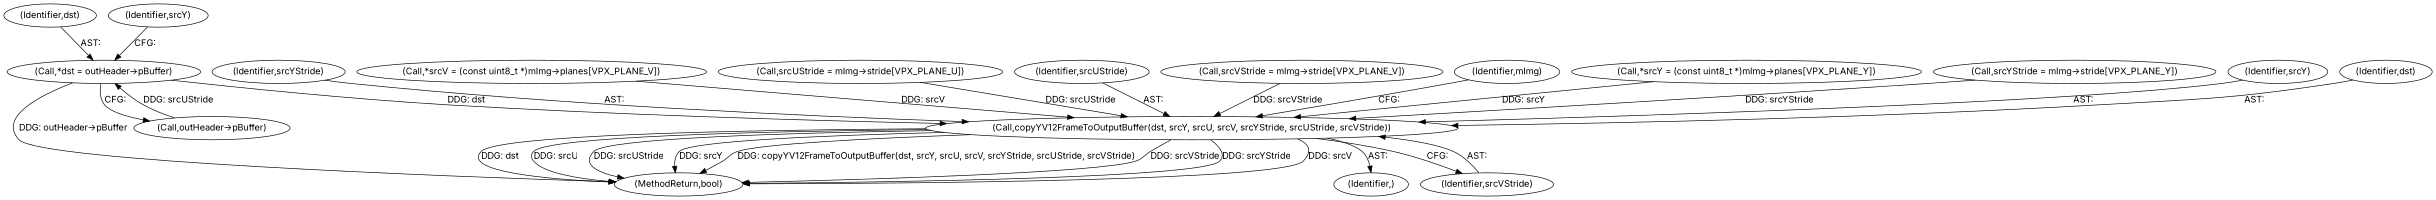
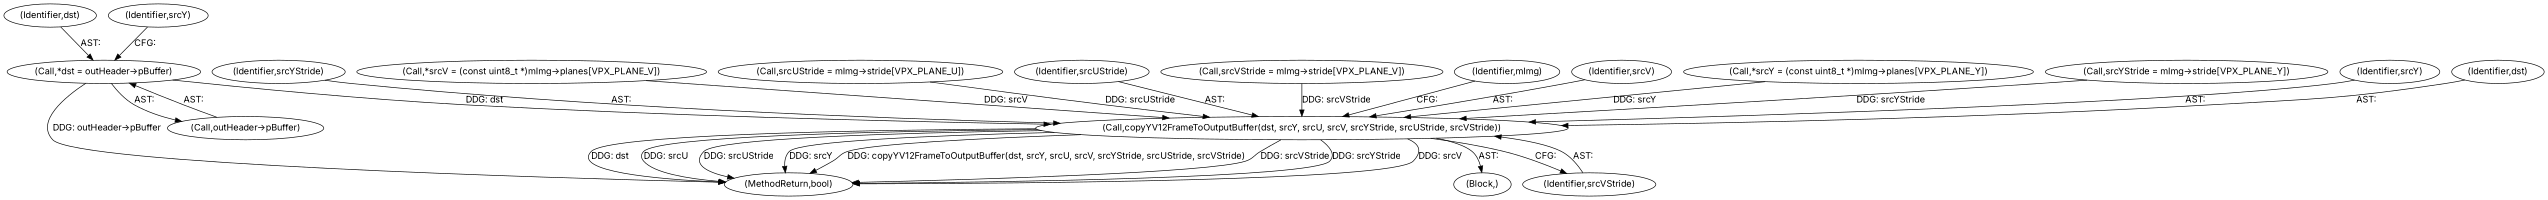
node "(Identifier,srcV)": added
edge "(Call,*dst = outHeader->pBuffer)" -> "(Call,outHeader->pBuffer)": label "CFG: " -> "AST: "
edge "(Call,outHeader->pBuffer)" -> "(Call,*dst = outHeader->pBuffer)": label "DDG: srcUStride" -> "AST: "
node "(Identifier,)": label "(Identifier,)" -> "(Block,)"
